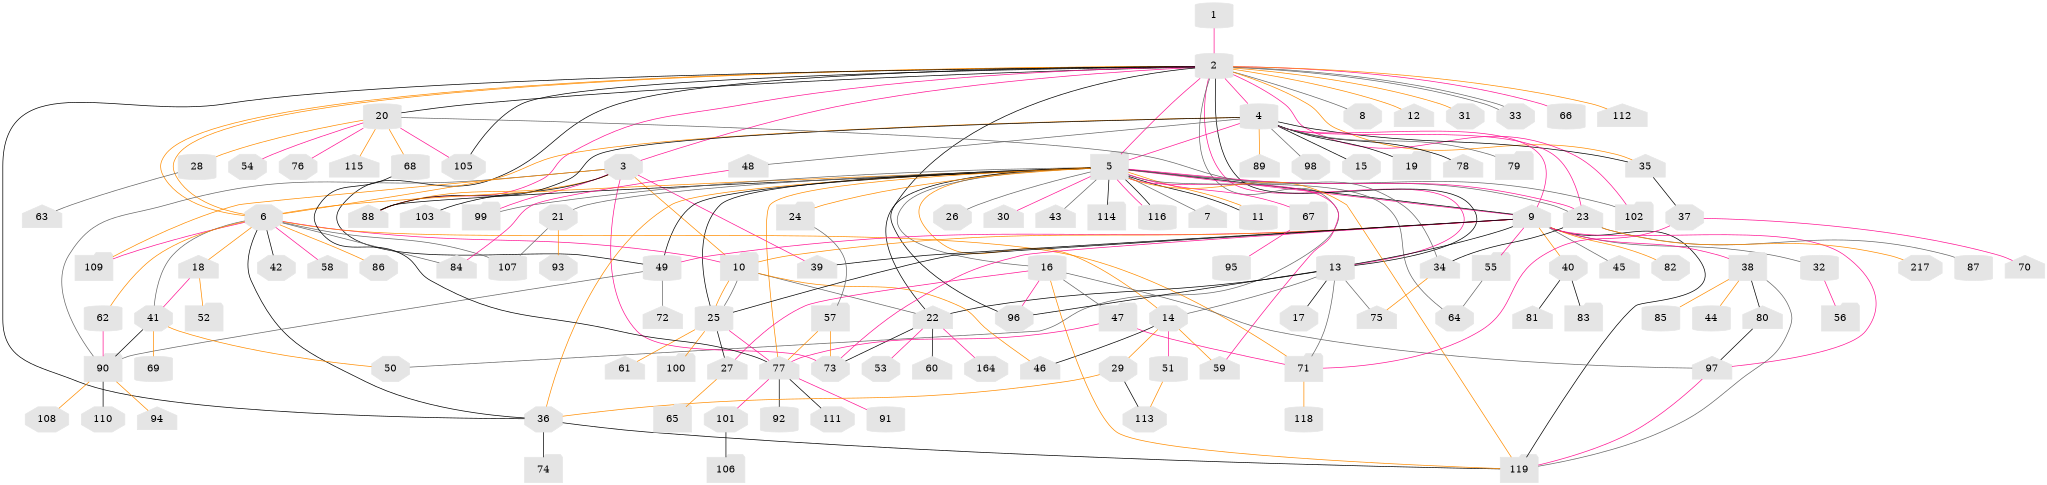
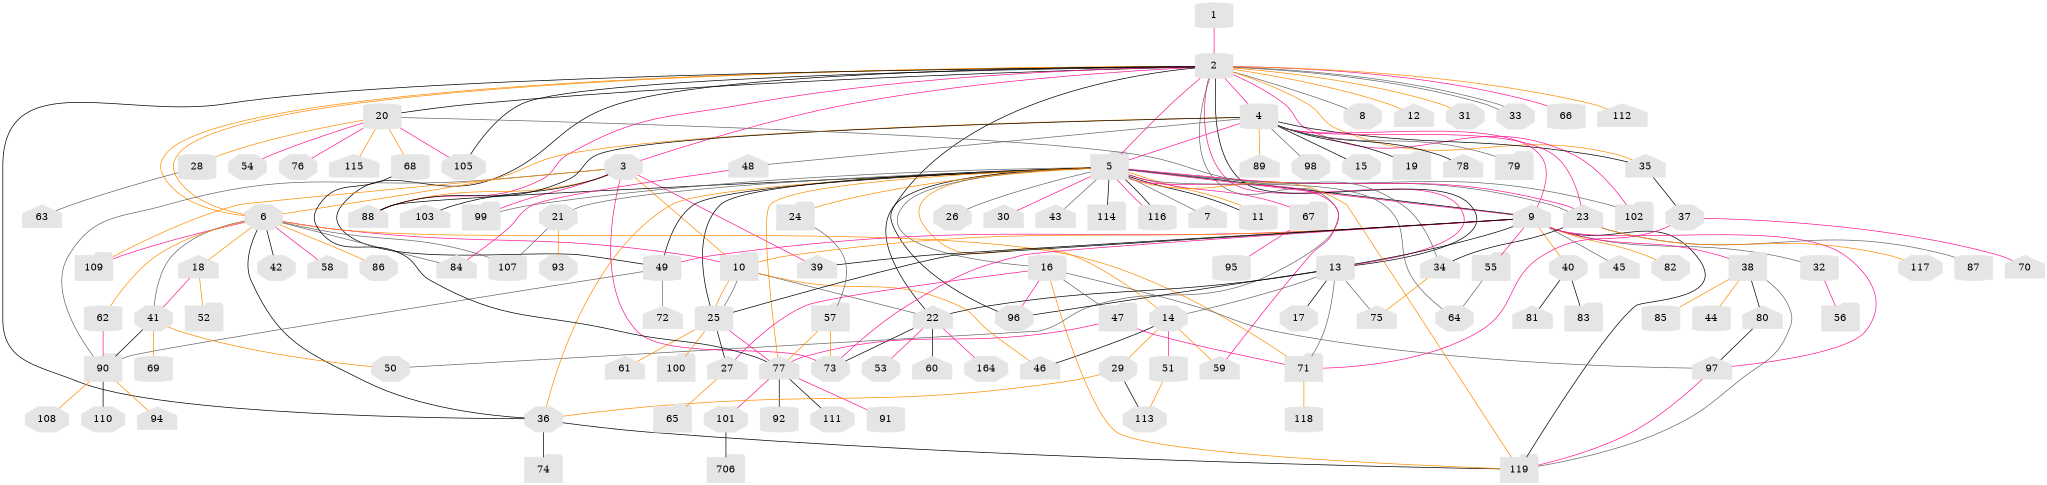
edge "5" -- "6": removed
node "217": label "217" -> "117"
node "106": label "106" -> "706"
